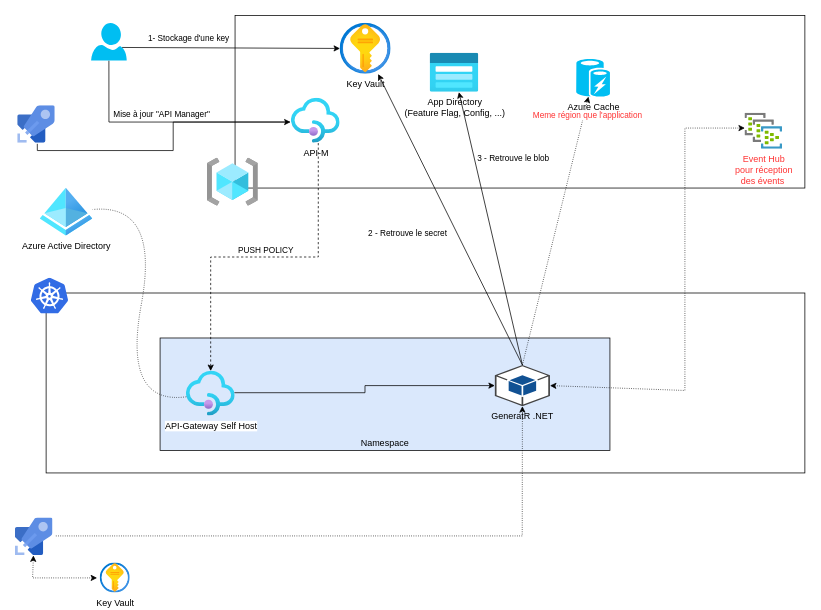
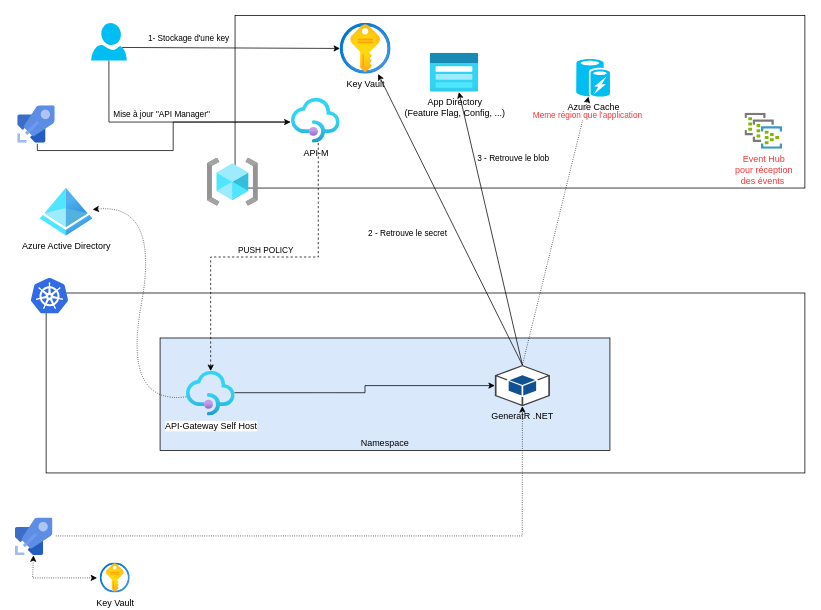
edge "Azure Active Directory" -- "API-Gateway Self Host": arrowhead none -> classic
edge "Event Hub pour réception des évents" -- "GeneratR .NET": removed
